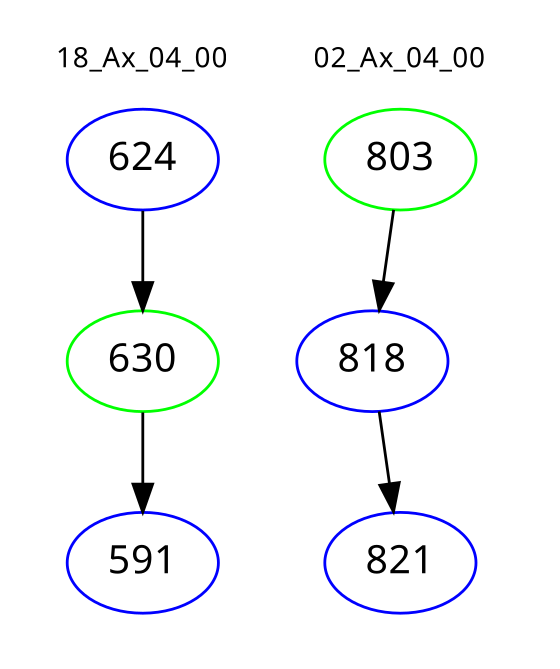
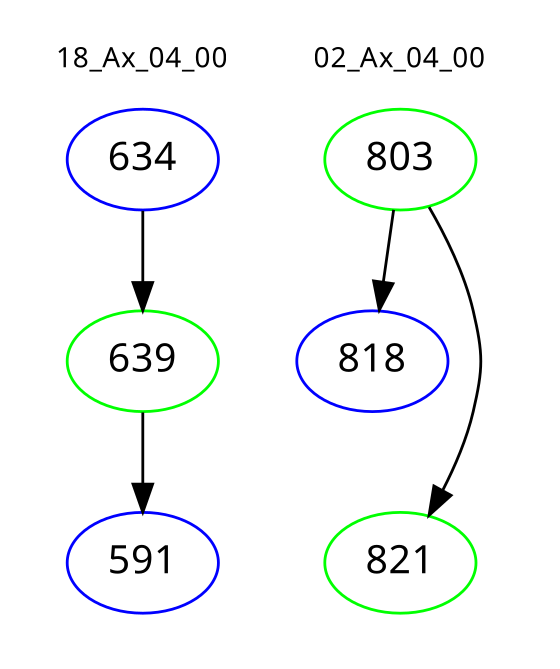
node "624": label "624" -> "634"
node "630": label "630" -> "639"
edge "818" -> "821": now "803" -> "821"
node "821": color blue -> green
